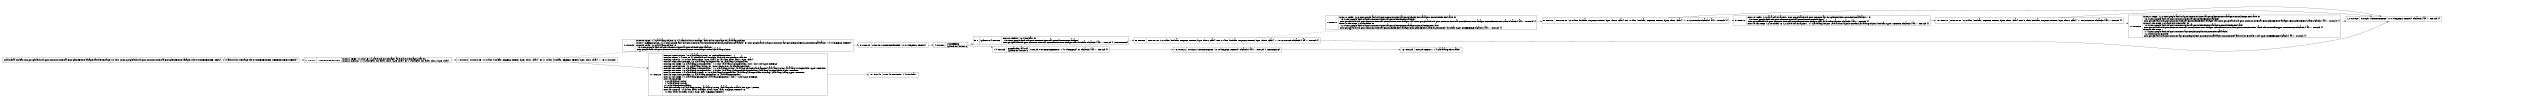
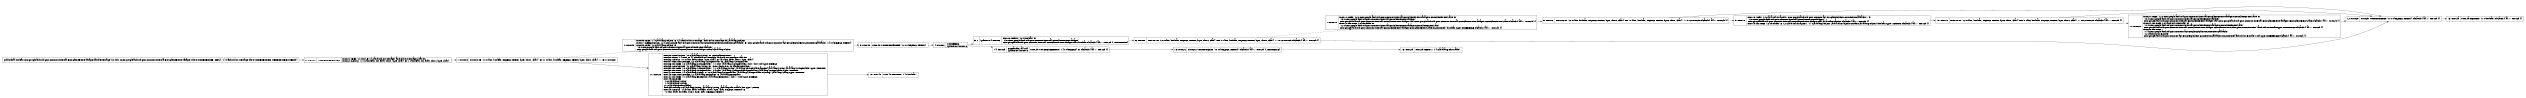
node "13: 0x002a": added
